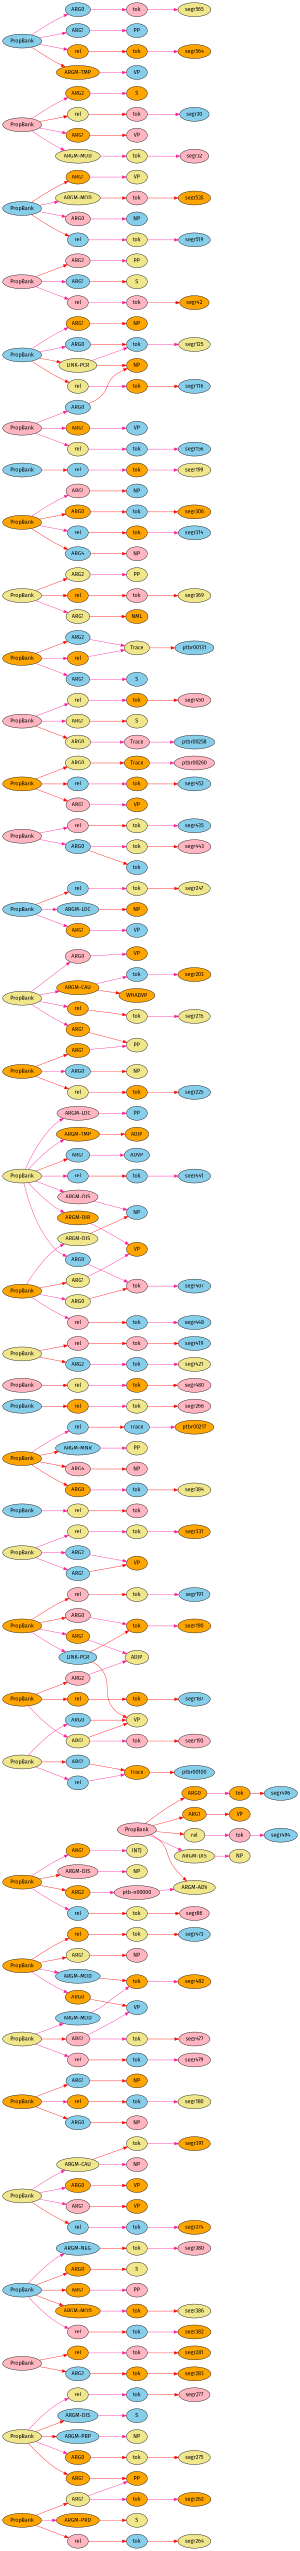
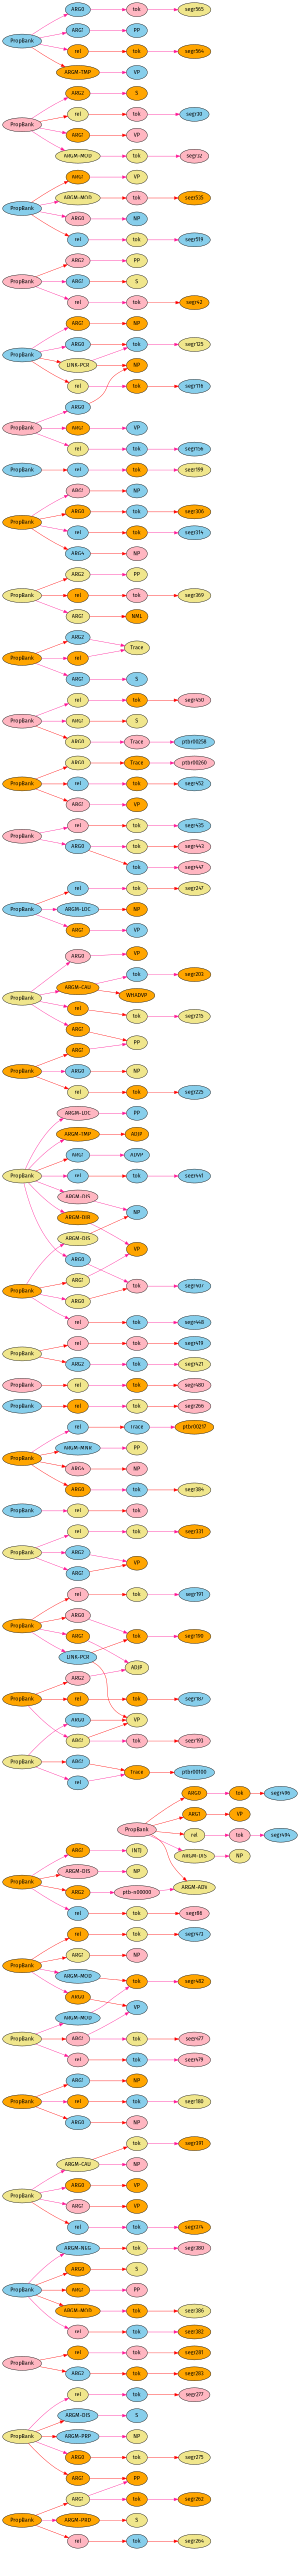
node "ptbr00131": removed
node "segr447": added
